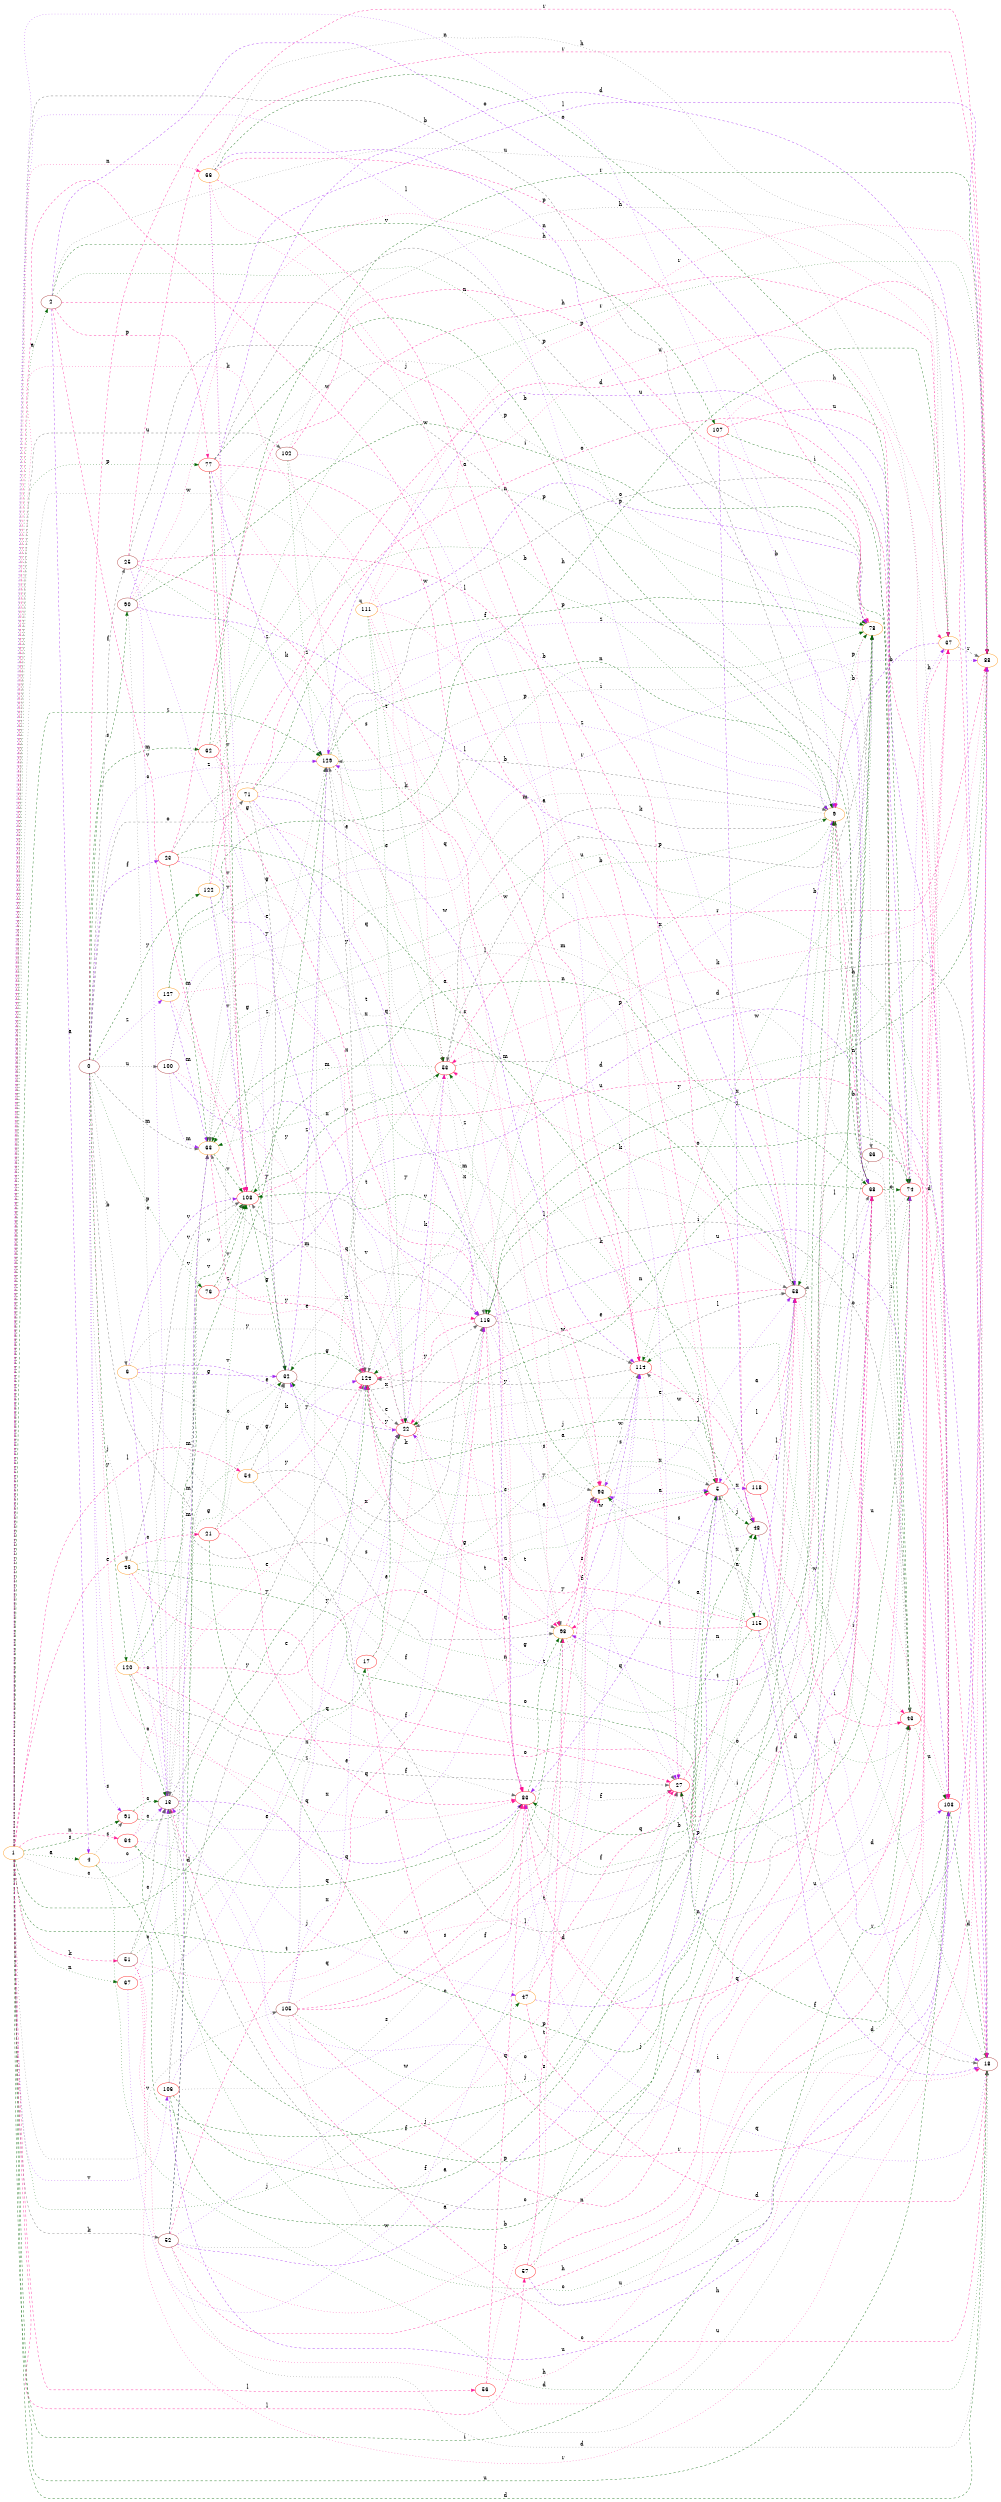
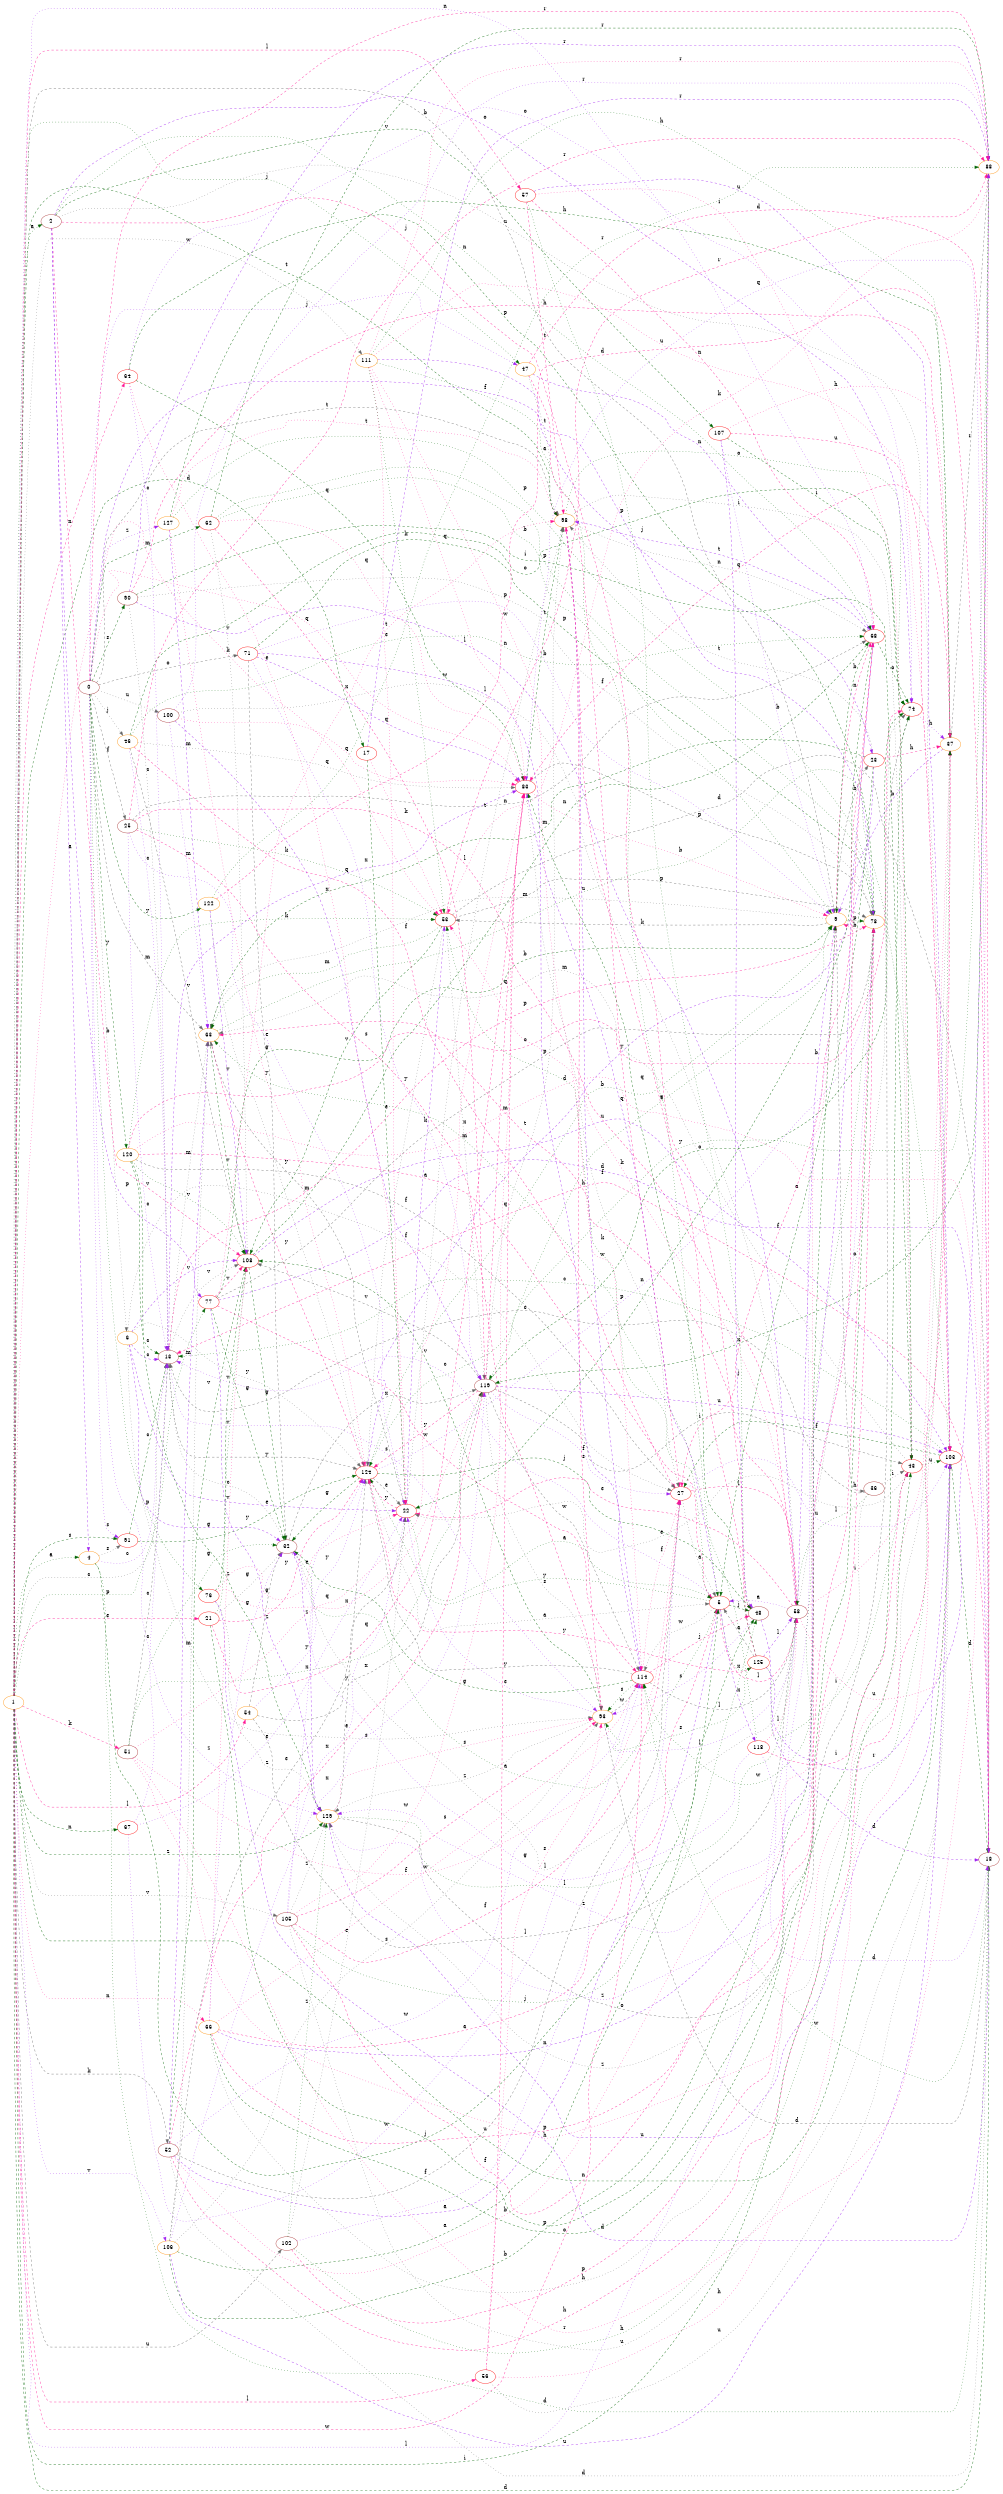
edge "90" -> "88": label "l" -> "r"
edge "111" -> "37": added, label "h"
edge "102" -> "37": color gray40 -> darkgreen
edge "90" -> "37": style dotted -> dashed
edge "2" -> "77": color deeppink -> purple
edge "71" -> "74": removed, label "o"
edge "36" -> "129": label "i" -> "z"
edge "129" -> "68": removed, label "n"
edge "23" -> "9": reversed
node "71": color darkorange -> red
edge "111" -> "22": color darkgreen -> deeppink
edge "111" -> "5": color deeppink -> darkgreen
edge "13" -> "78": added, label "p"
edge "58" -> "63": color darkgreen -> deeppink
edge "108" -> "103": color deeppink -> purple
edge "74" -> "58": removed, label "l"
node "116": label "116" -> "119"
edge "83" -> "9": color darkgreen -> deeppink
edge "114" -> "93": color purple -> darkgreen
edge "114" -> "27": label "x" -> "f"
edge "93" -> "5": removed, label "a"
edge "114" -> "32": style dotted -> dashed
edge "36" -> "18": removed, label "d"
node "115": label "115" -> "125"
edge "17" -> "88": color deeppink -> purple
edge "1" -> "67": style dotted -> dashed
node "106": color red -> darkorange
edge "52" -> "27": style dotted -> dashed
edge "18" -> "13": label "c" -> "h"
